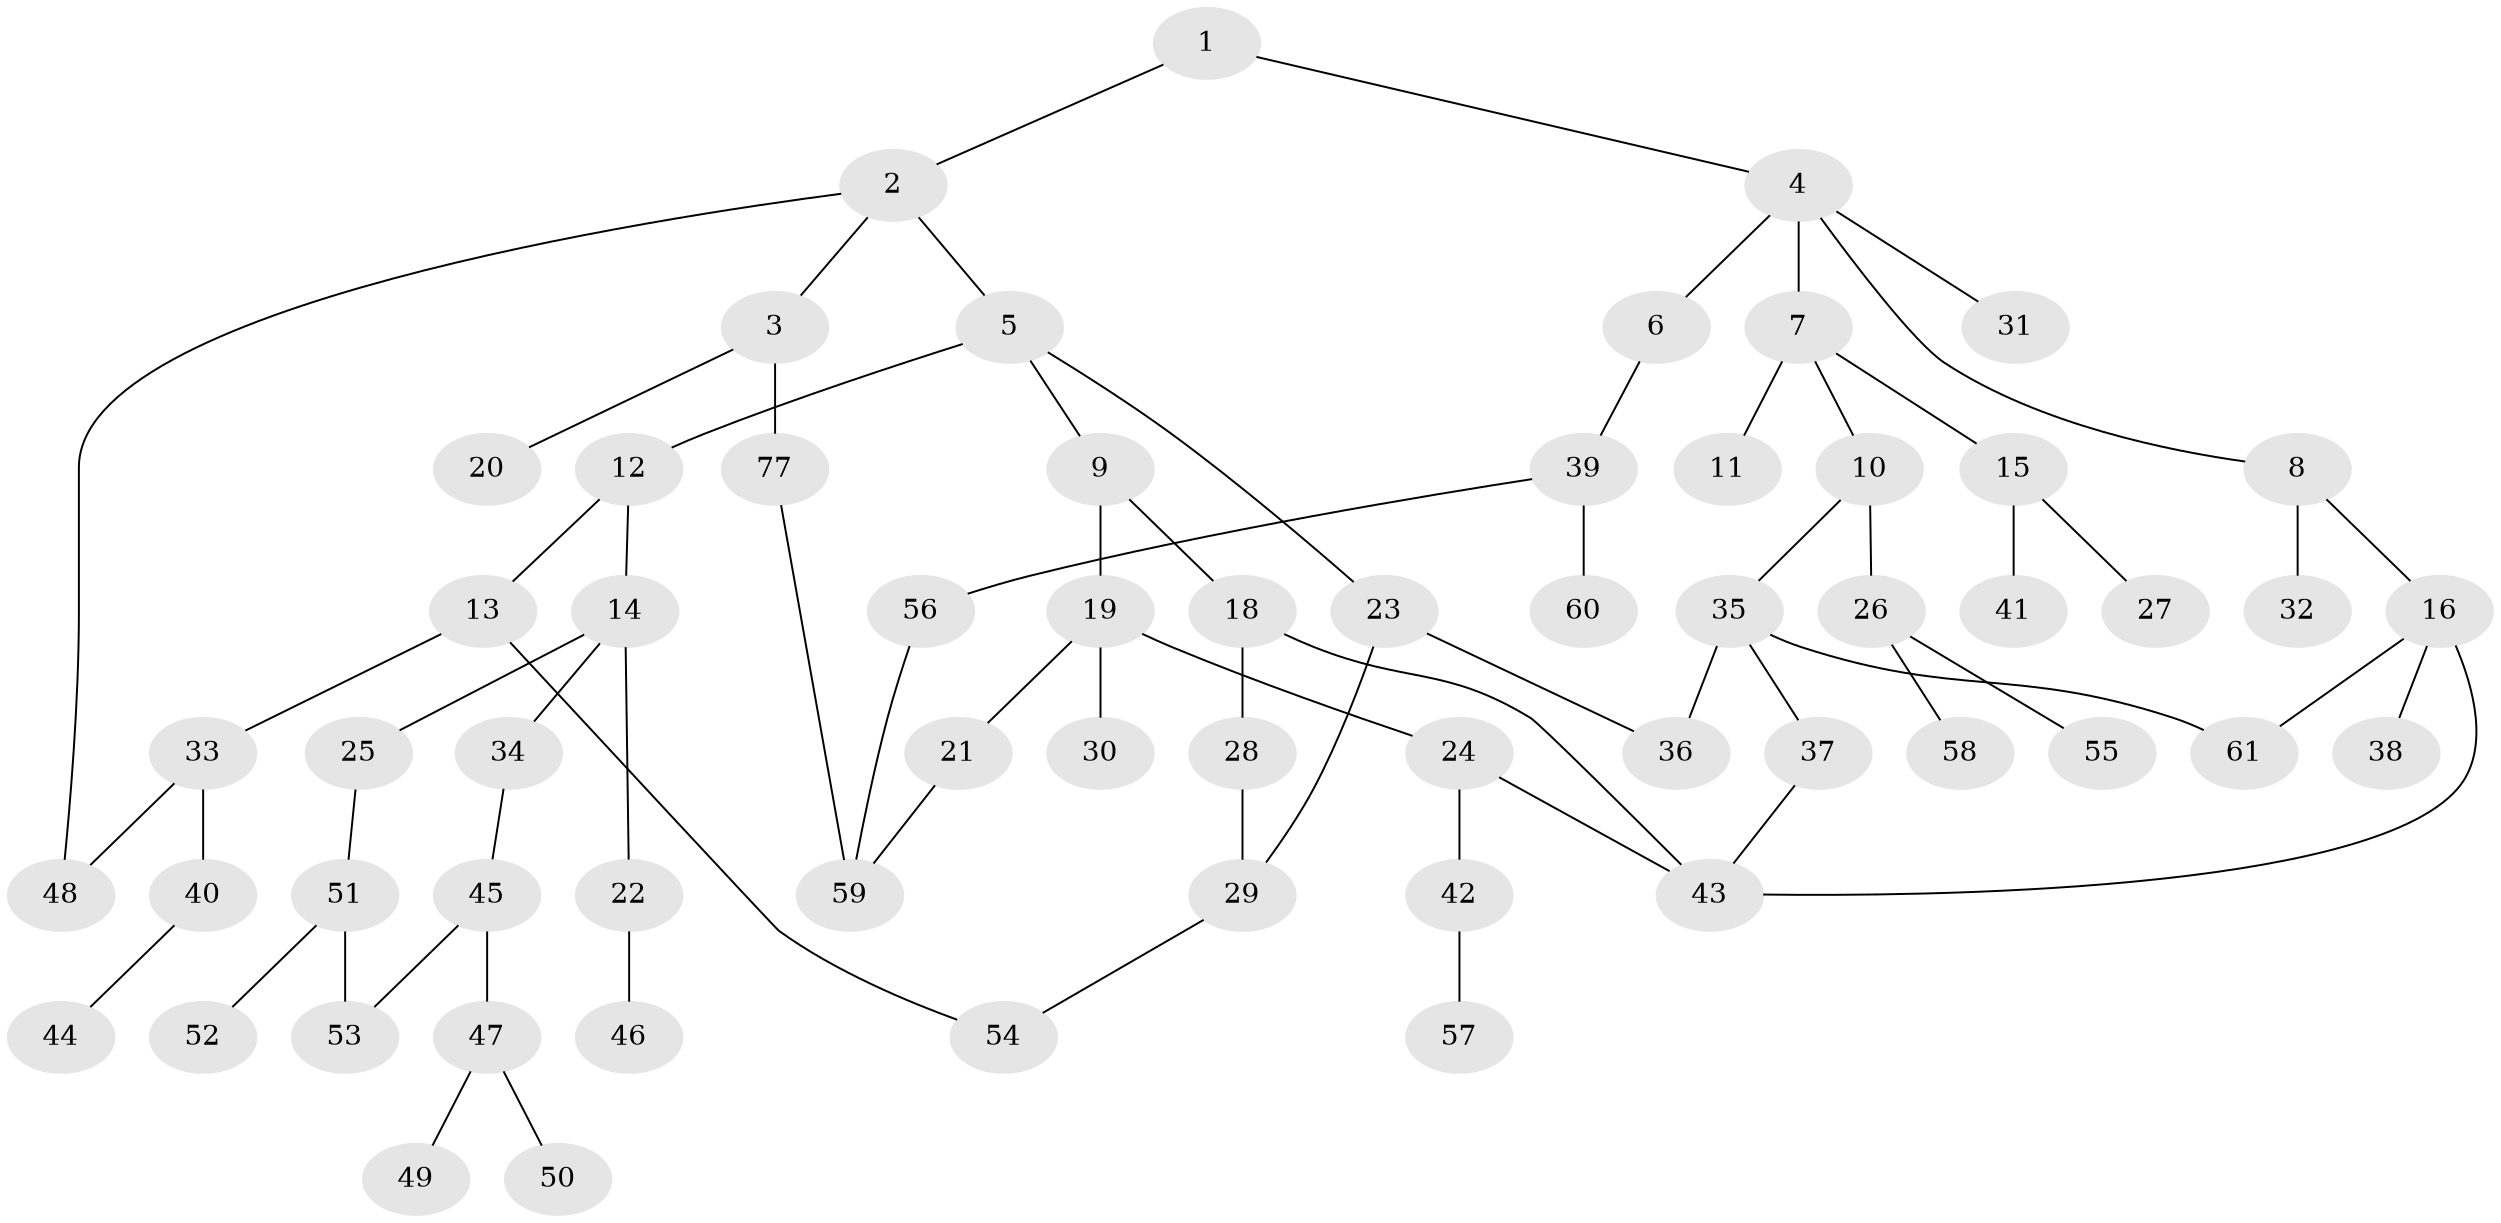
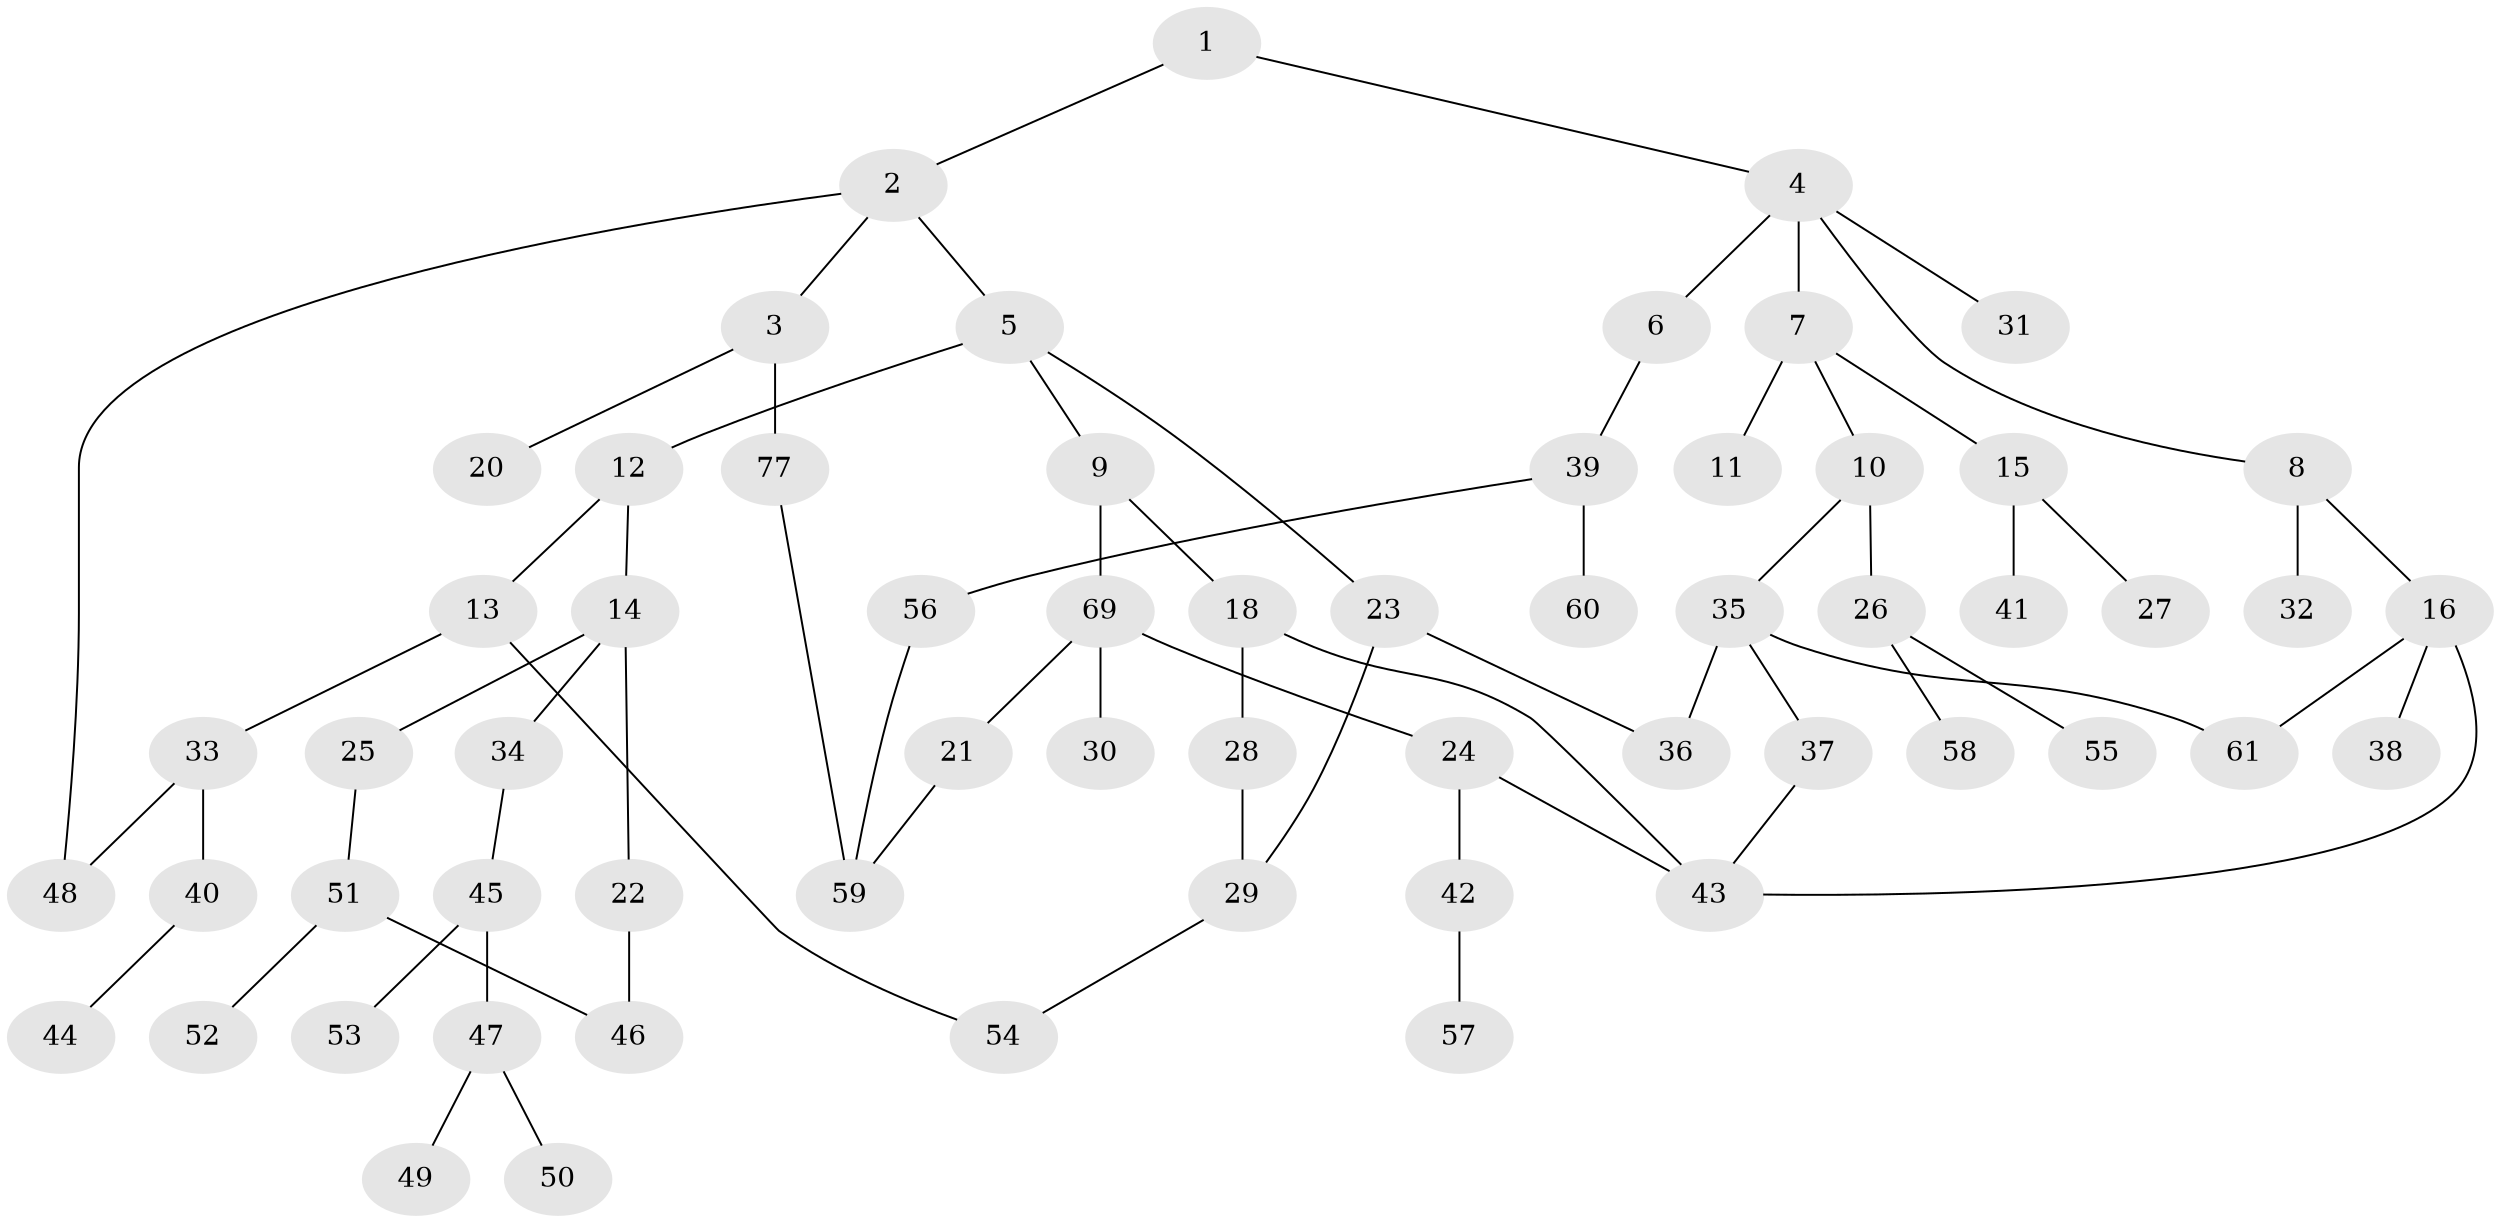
node "19": label "19" -> "69"
edge "51" -- "53": now "51" -- "46"
